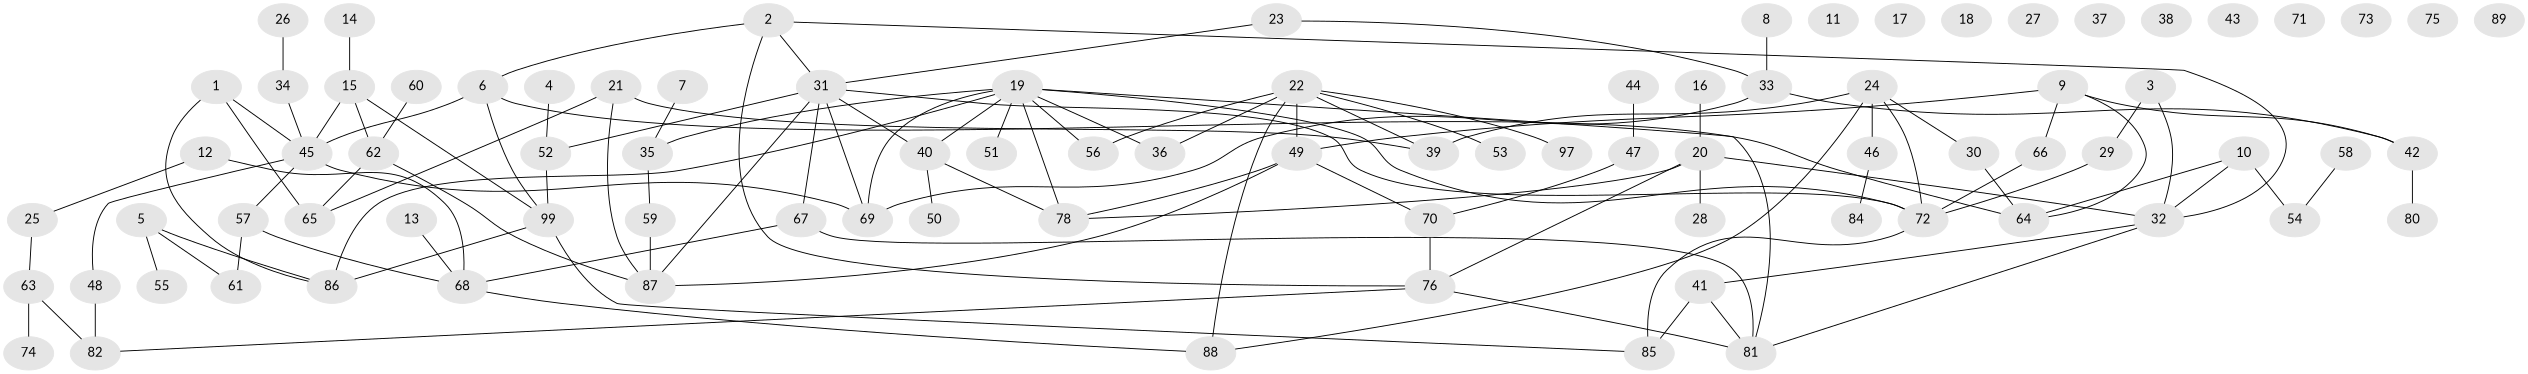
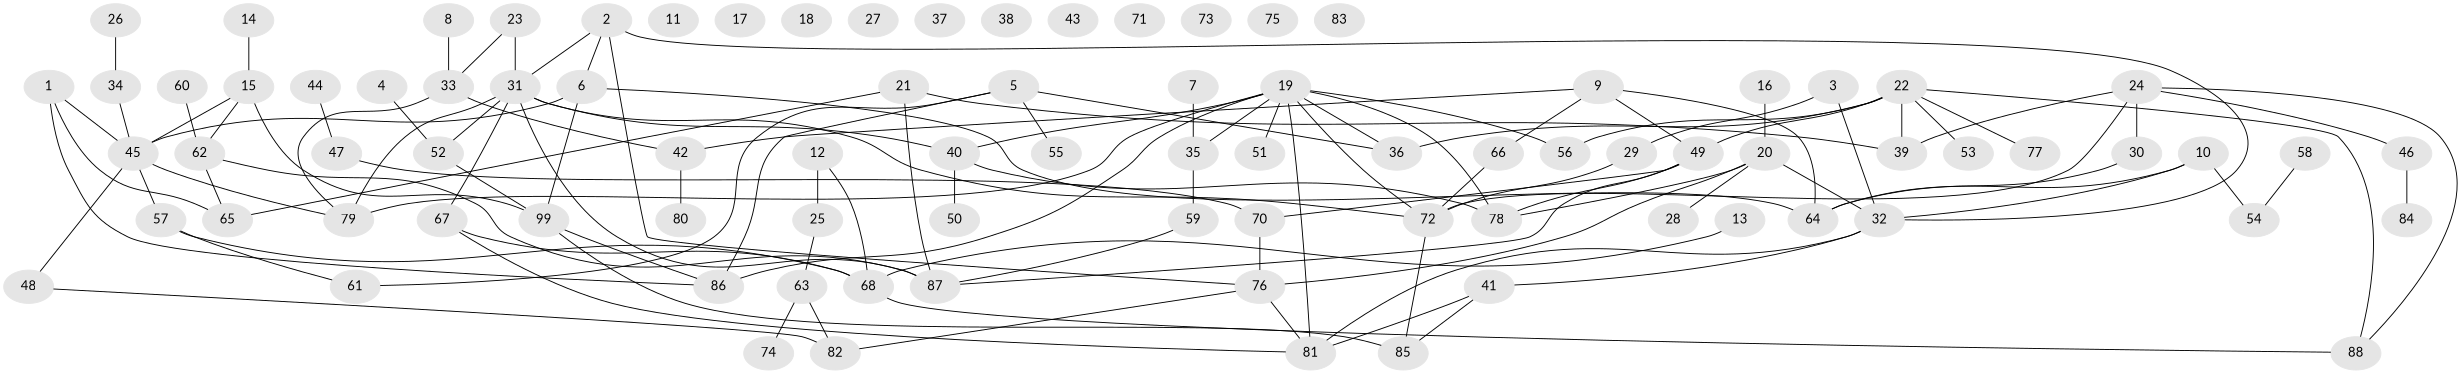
node "89": label "89" -> "83"
edge "5" -- "36": added
node "97": label "97" -> "77"
node "69": label "69" -> "79"
